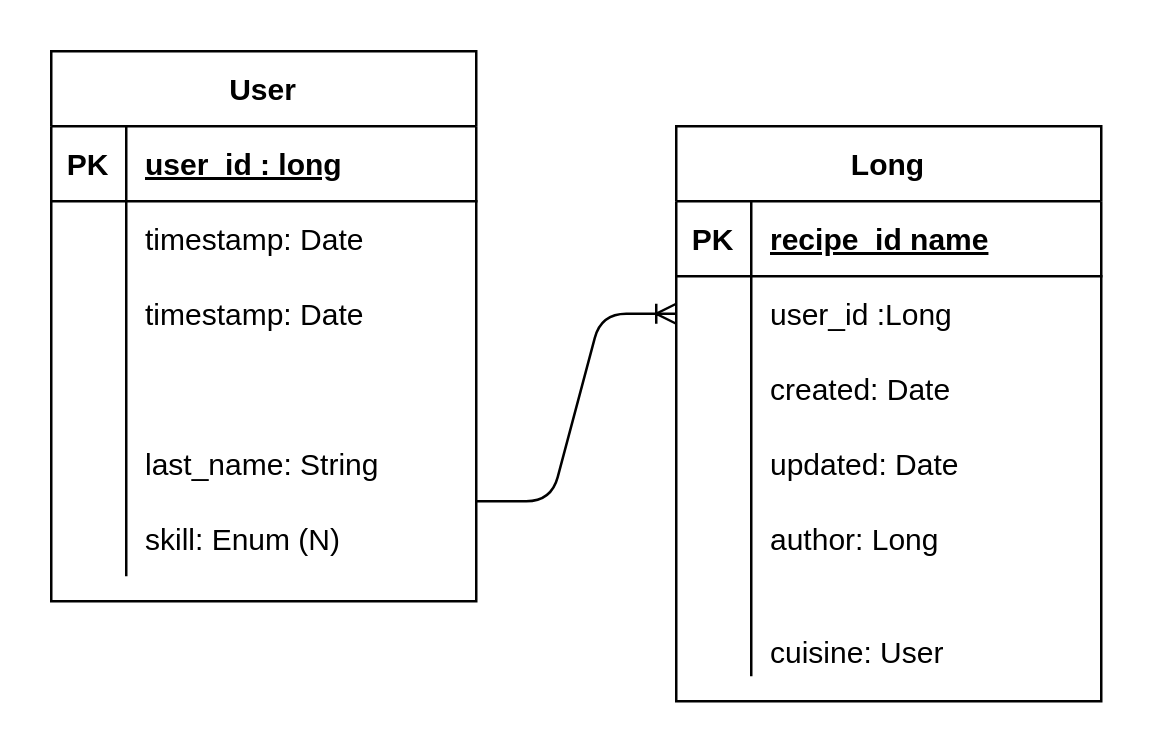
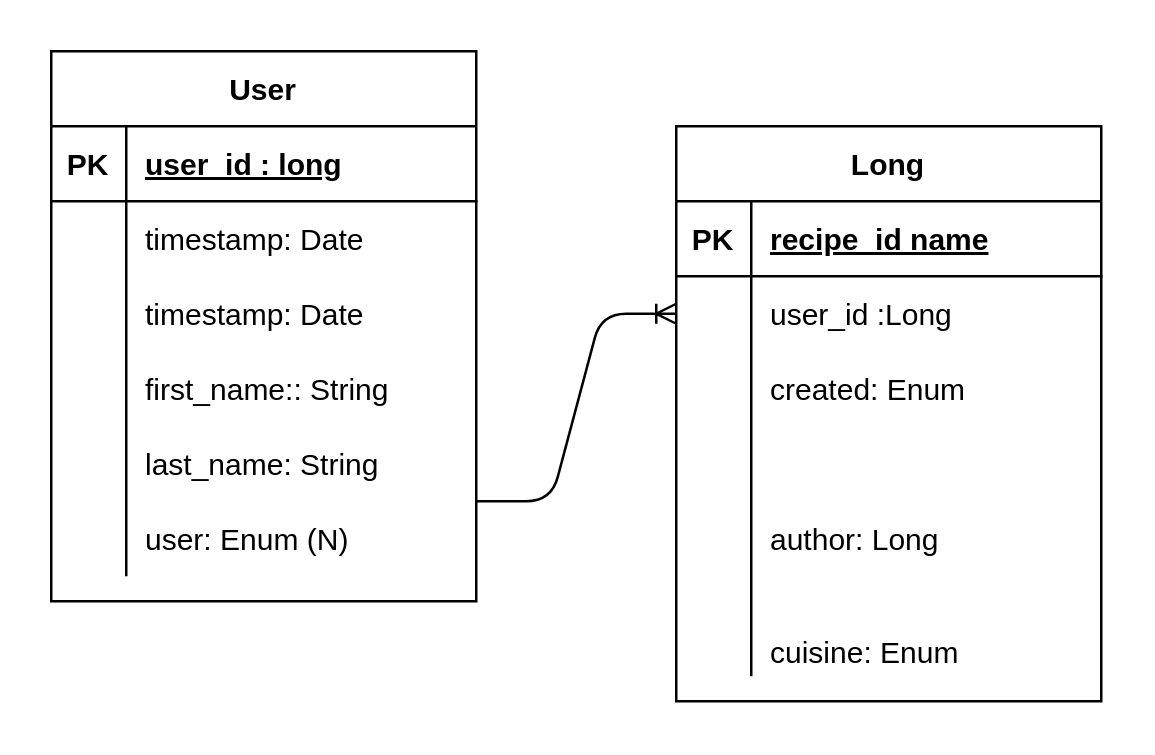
node "first_name:: String": added
node "created: Date": label "created: Date" -> "created: Enum"
node "updated: Date": removed
node "skill: Enum (N)": label "skill: Enum (N)" -> "user: Enum (N)"
node "cuisine: User": label "cuisine: User" -> "cuisine: Enum"
